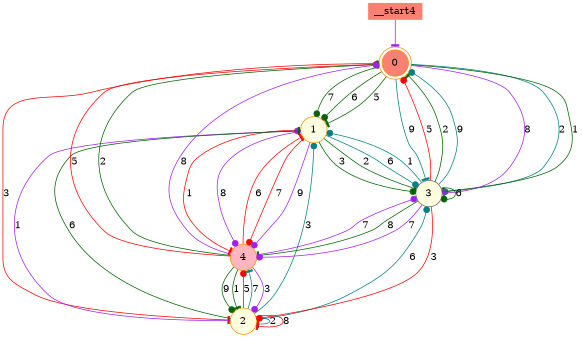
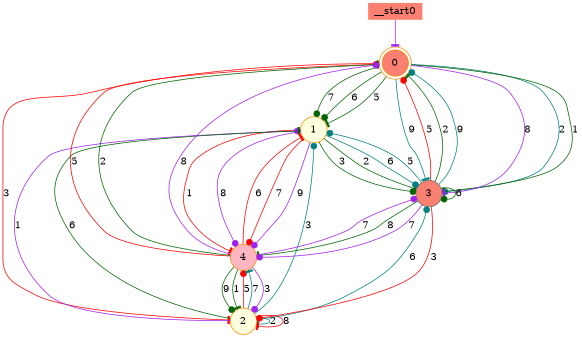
node "__start4": label "__start4" -> "__start0"
edge "3" -> "1": label "1" -> "5"
node "3": fillcolor lightyellow -> salmon
